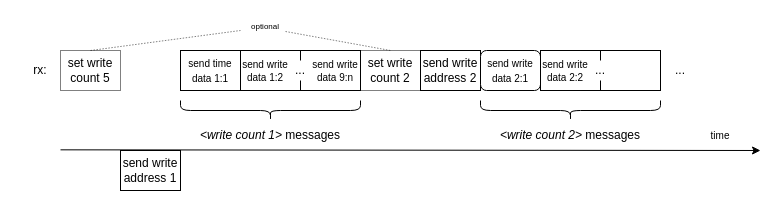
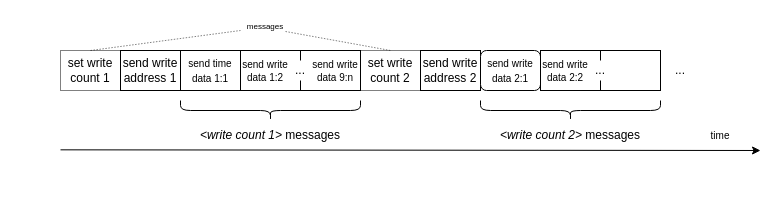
node "optional": label "optional" -> "messages"
node "rx:": removed
node "set write count 5": label "set write count 5" -> "set write count 1"
node "send write address 1": moved (151, 171) -> (151, 71)
